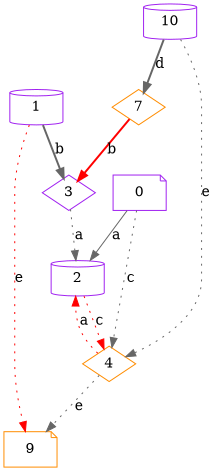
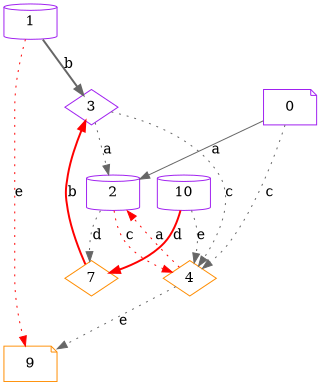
edge "10" -> "7": color gray40 -> red
edge "3" -> "4": added, label "c"
edge "2" -> "7": added, label "d"
